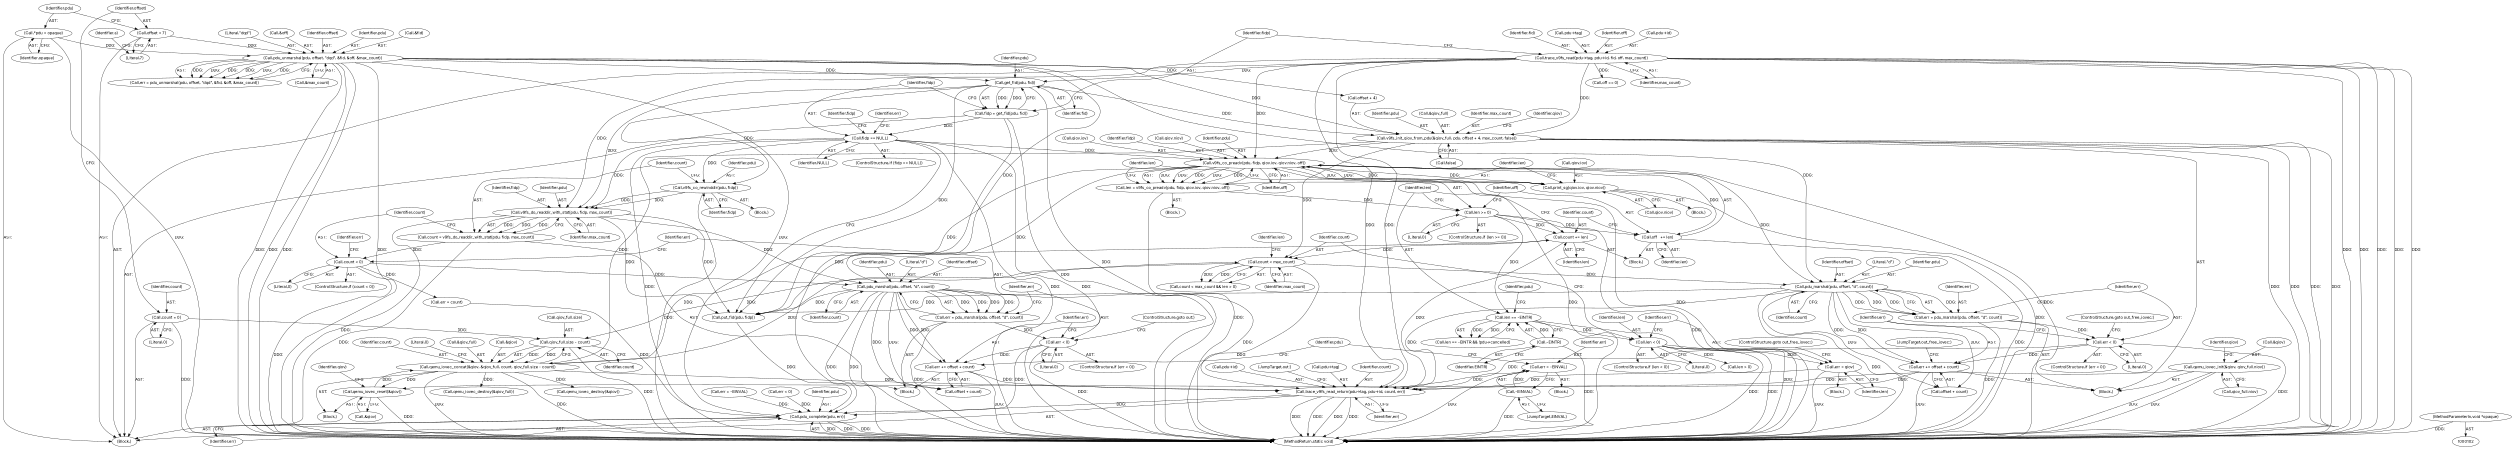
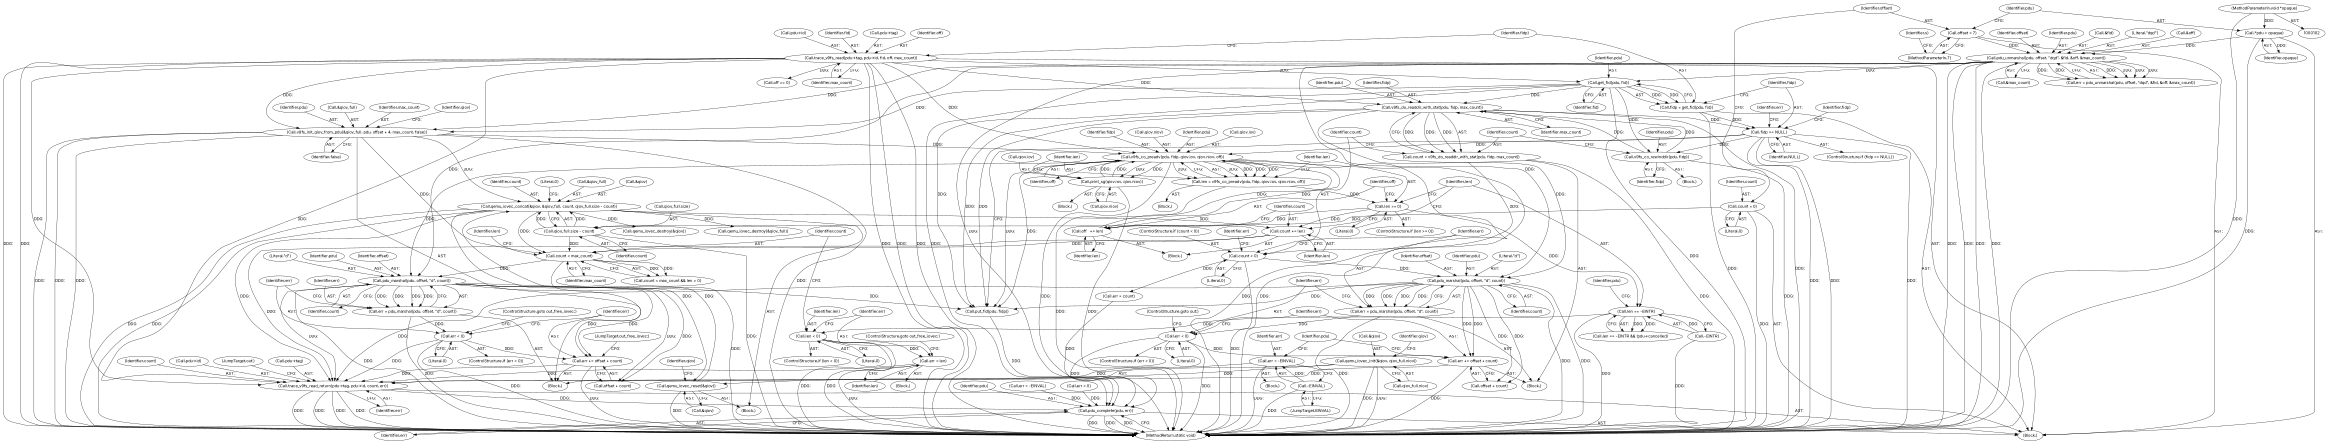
edge "(MethodParameterIn,void *opaque)" -> "(Call,*pdu = opaque)": added, label "DDG:"
edge "(Call,*pdu = opaque)" -> "(Identifier,opaque)": label "CFG: " -> "DDG: "
node "(Literal,7)": label "(Literal,7)" -> "(MethodParameterIn,7)"
node "(Call,offset + 4)": removed
edge "(Call,fidp == NULL)" -> "(Call,v9fs_do_readdir_with_stat(pdu, fidp, max_count))": reversed
node "(Call,false)": label "(Call,false)" -> "(Identifier,false)"
edge "(Call,off   += len)" -> "(Call,v9fs_co_preadv(pdu, fidp, qiov.iov, qiov.niov, off))": label "AST: " -> "DDG: "
edge "(Call,fidp = get_fid(pdu, fid))" -> "(Call,pdu_complete(pdu, err))": now "(Call,get_fid(pdu, fid))" -> "(Call,pdu_complete(pdu, err))"
edge "(Call,count < 0)" -> "(ControlStructure,if (count < 0))": reversed
edge "(Call,count < max_count)" -> "(Call,qiov_full.size - count)": reversed
node "(Identifier,EINTR)": removed
node "(Call,len > 0)": removed
node "(Call,err = qiov)": label "(Call,err = qiov)" -> "(Call,err = len)"
edge "(Call,len >= 0)" -> "(MethodReturn,static void)": removed, label "DDG:"
edge "(Call,off   += len)" -> "(MethodReturn,static void)": removed, label "DDG:"
edge "(MethodReturn,static void)" -> "(Call,pdu_complete(pdu, err))": label "AST: " -> "CFG: "
